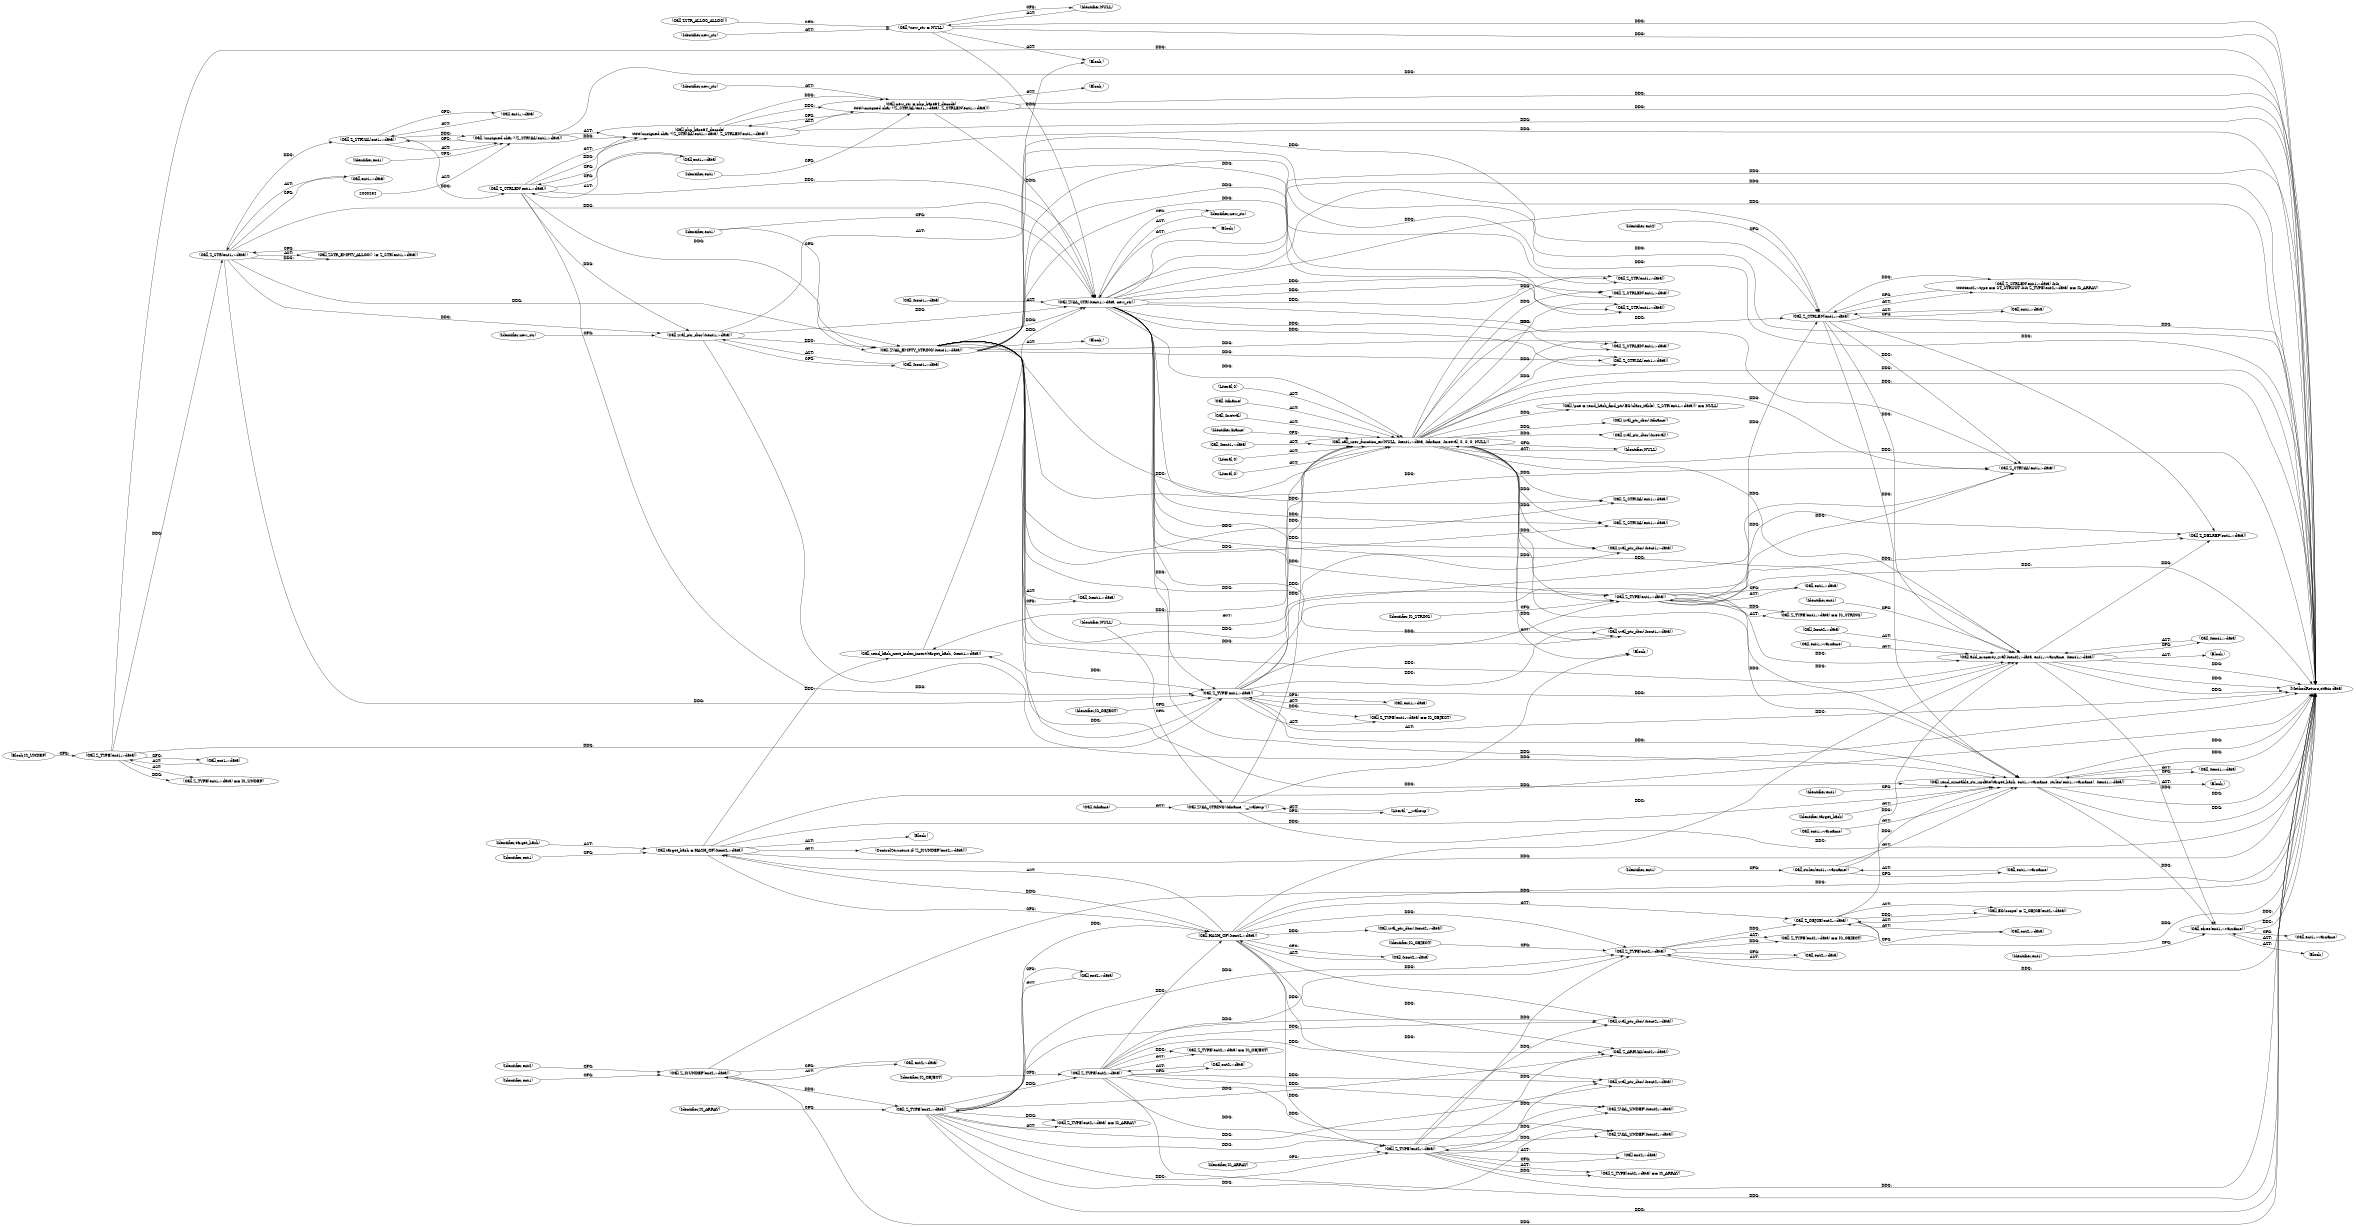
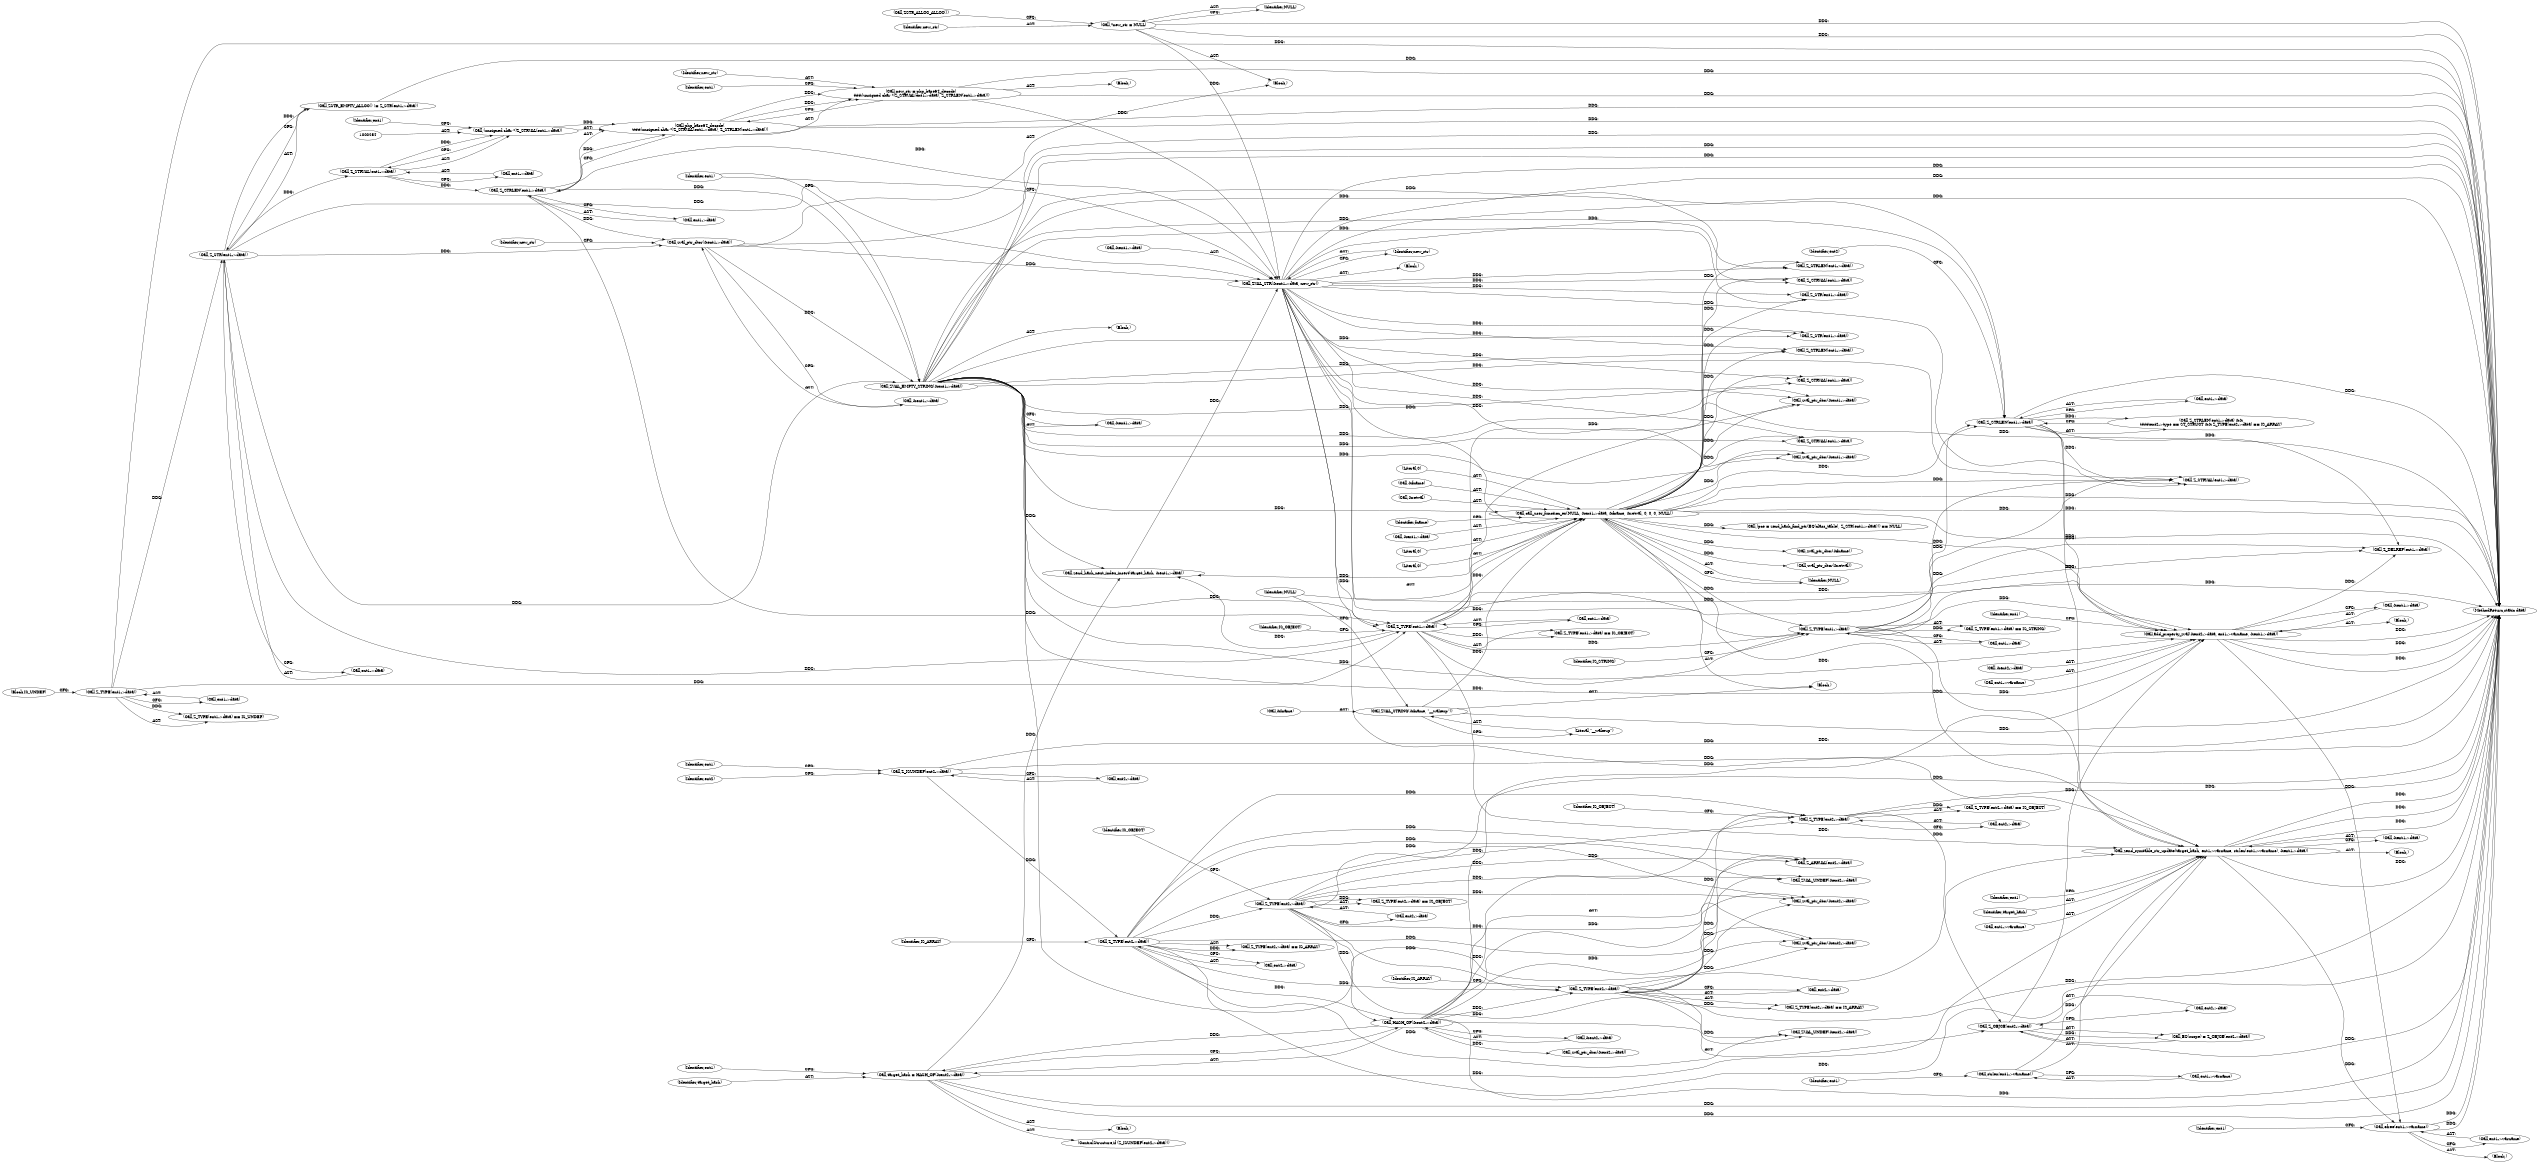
edge "(Call,(unsigned char *)Z_STRVAL(ent1->data))" -> "(MethodReturn,static data)": now "(Call,ZSTR_EMPTY_ALLOC() != Z_STR(ent1->data))" -> "(MethodReturn,static data)"
node "2000254": label "2000254" -> "1000254"
edge "(Call,ZVAL_EMPTY_STRING(&ent1->data))" -> "(Call,ZVAL_STR(&ent1->data, new_str))": now "(Call,ZVAL_EMPTY_STRING(&ent1->data))" -> "(Call,zend_hash_next_index_insert(target_hash, &ent1->data))"
edge "(Call,HASH_OF(&ent2->data))" -> "(Call,Z_ARRVAL(ent2->data))": label "DDG: " -> "AST: "
